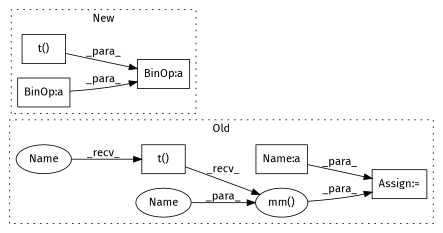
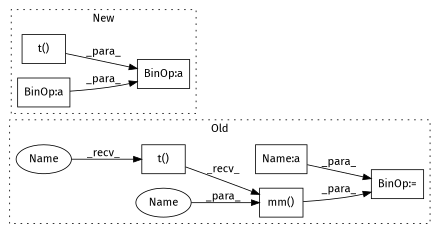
node "Assign:=": label "Assign:=" -> "BinOp:="
node "mm()": shape ellipse -> box
